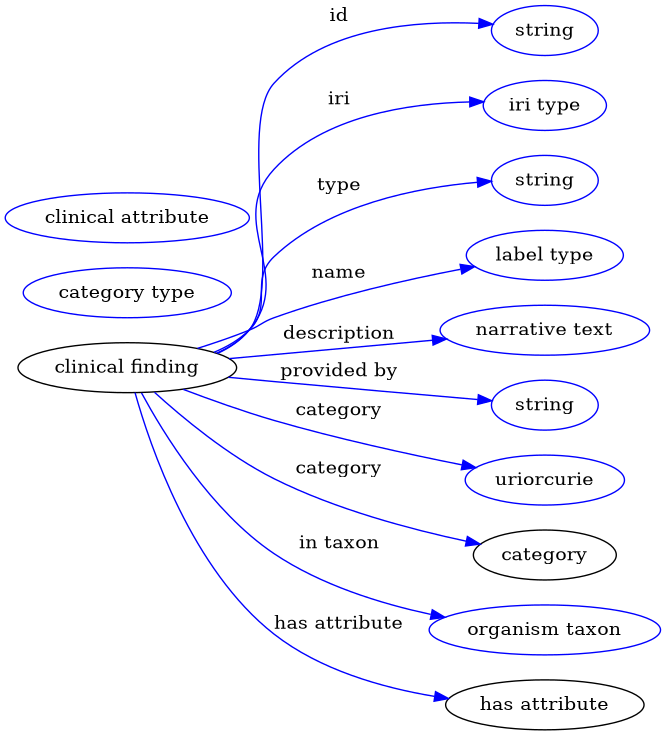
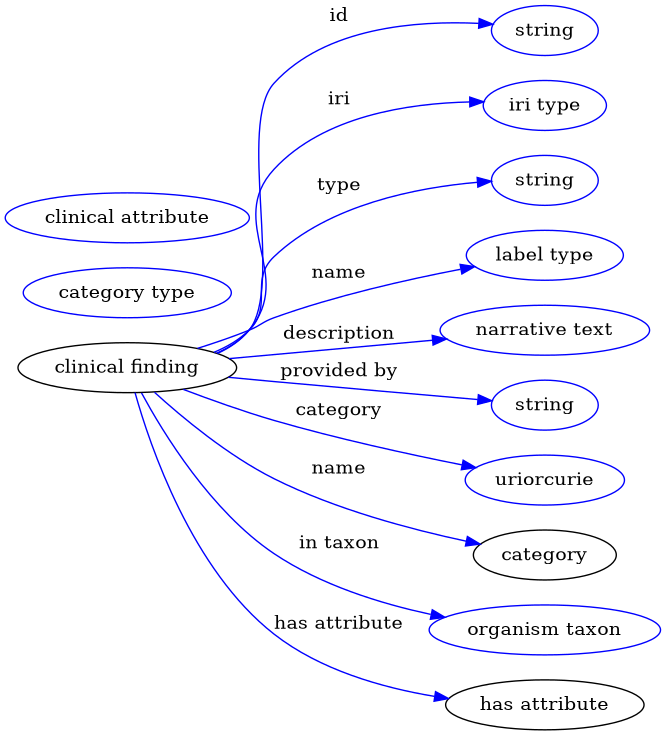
edge "clinical finding" -> "category": label "category" -> "name"
